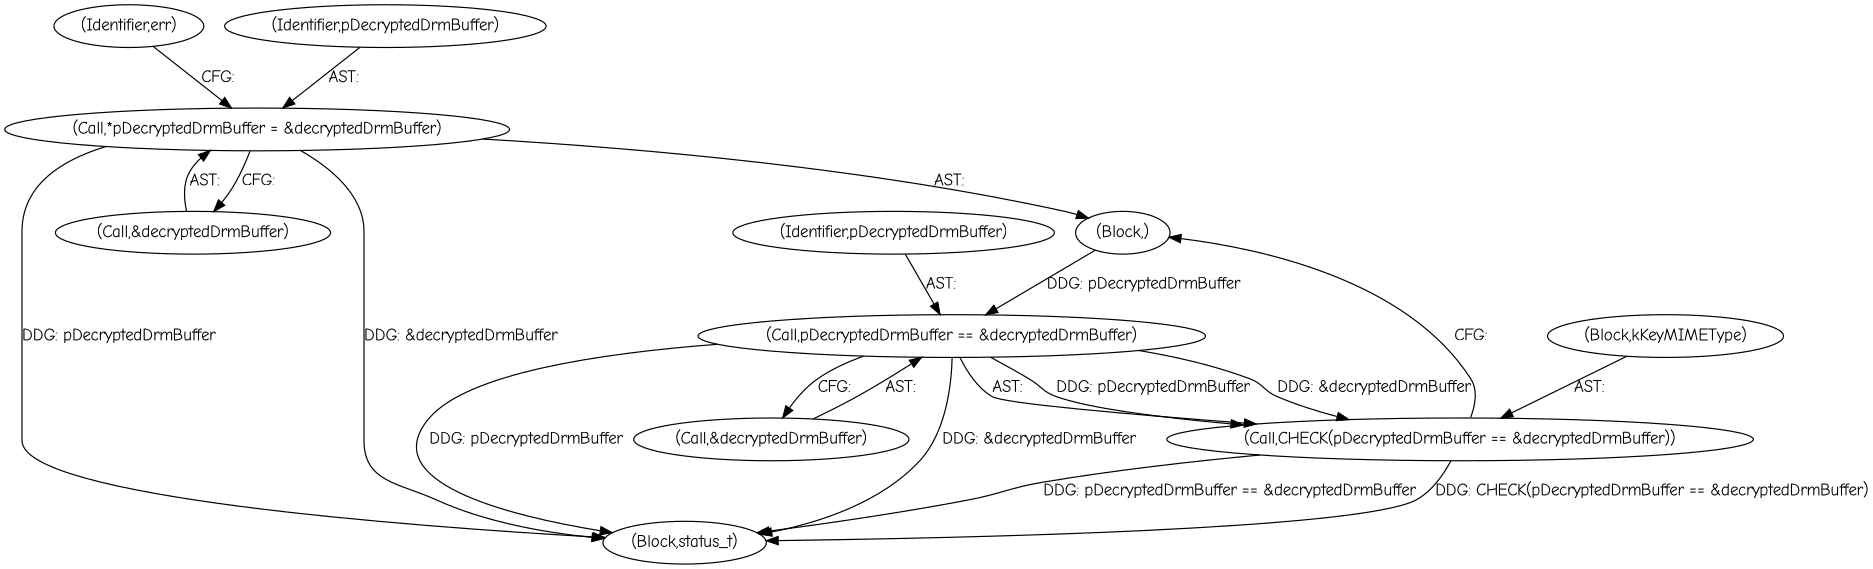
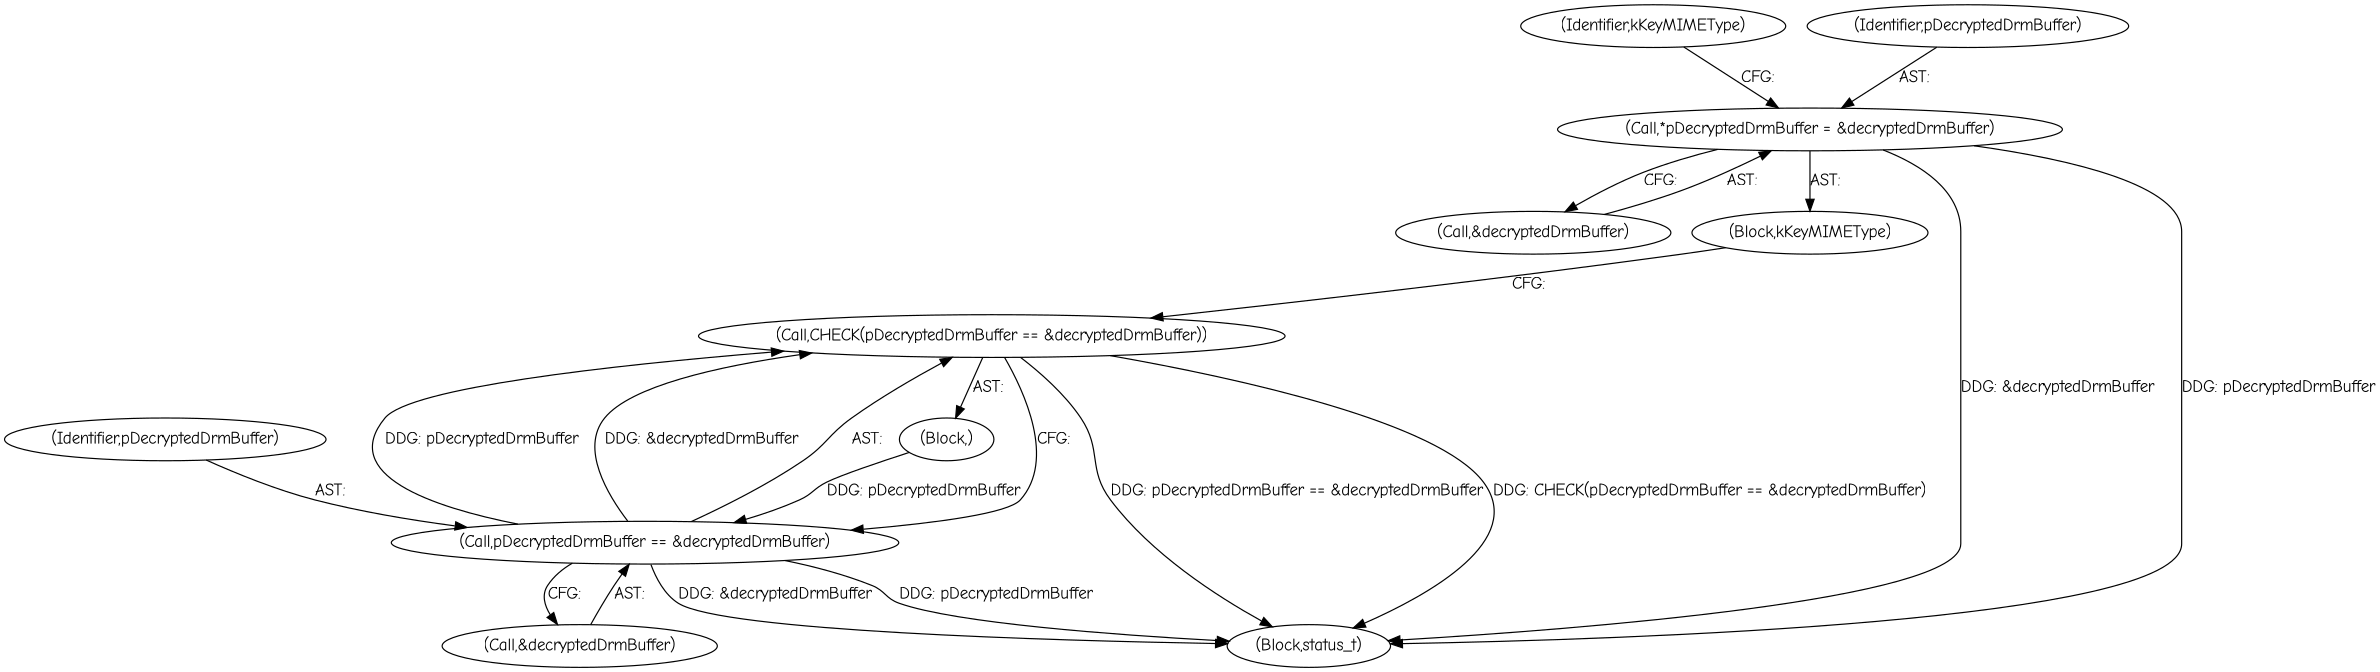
node "(Identifier,err)": label "(Identifier,err)" -> "(Identifier,kKeyMIMEType)"
edge "(Call,*pDecryptedDrmBuffer = &decryptedDrmBuffer)" -> "(Block,)": now "(Call,*pDecryptedDrmBuffer = &decryptedDrmBuffer)" -> "(Block,kKeyMIMEType)"
edge "(Call,CHECK(pDecryptedDrmBuffer == &decryptedDrmBuffer))" -> "(Block,)": label "CFG: " -> "AST: "
edge "(Block,kKeyMIMEType)" -> "(Call,CHECK(pDecryptedDrmBuffer == &decryptedDrmBuffer))": label "AST: " -> "CFG: "
edge "(Call,CHECK(pDecryptedDrmBuffer == &decryptedDrmBuffer))" -> "(Call,pDecryptedDrmBuffer == &decryptedDrmBuffer)": added, label "CFG:"
